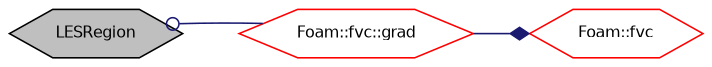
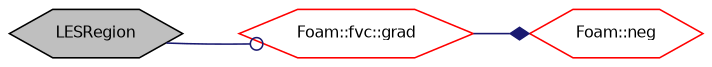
edge "Foam::fvc::grad" -> "LESRegion": reversed
node "Foam::fvc": label "Foam::fvc" -> "Foam::neg"
